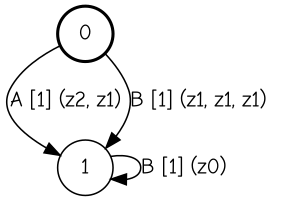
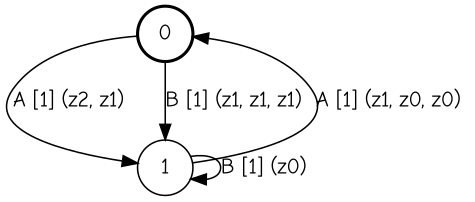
edge "1" -> "0": added, label "A [1] (z1, z0, z0)"
